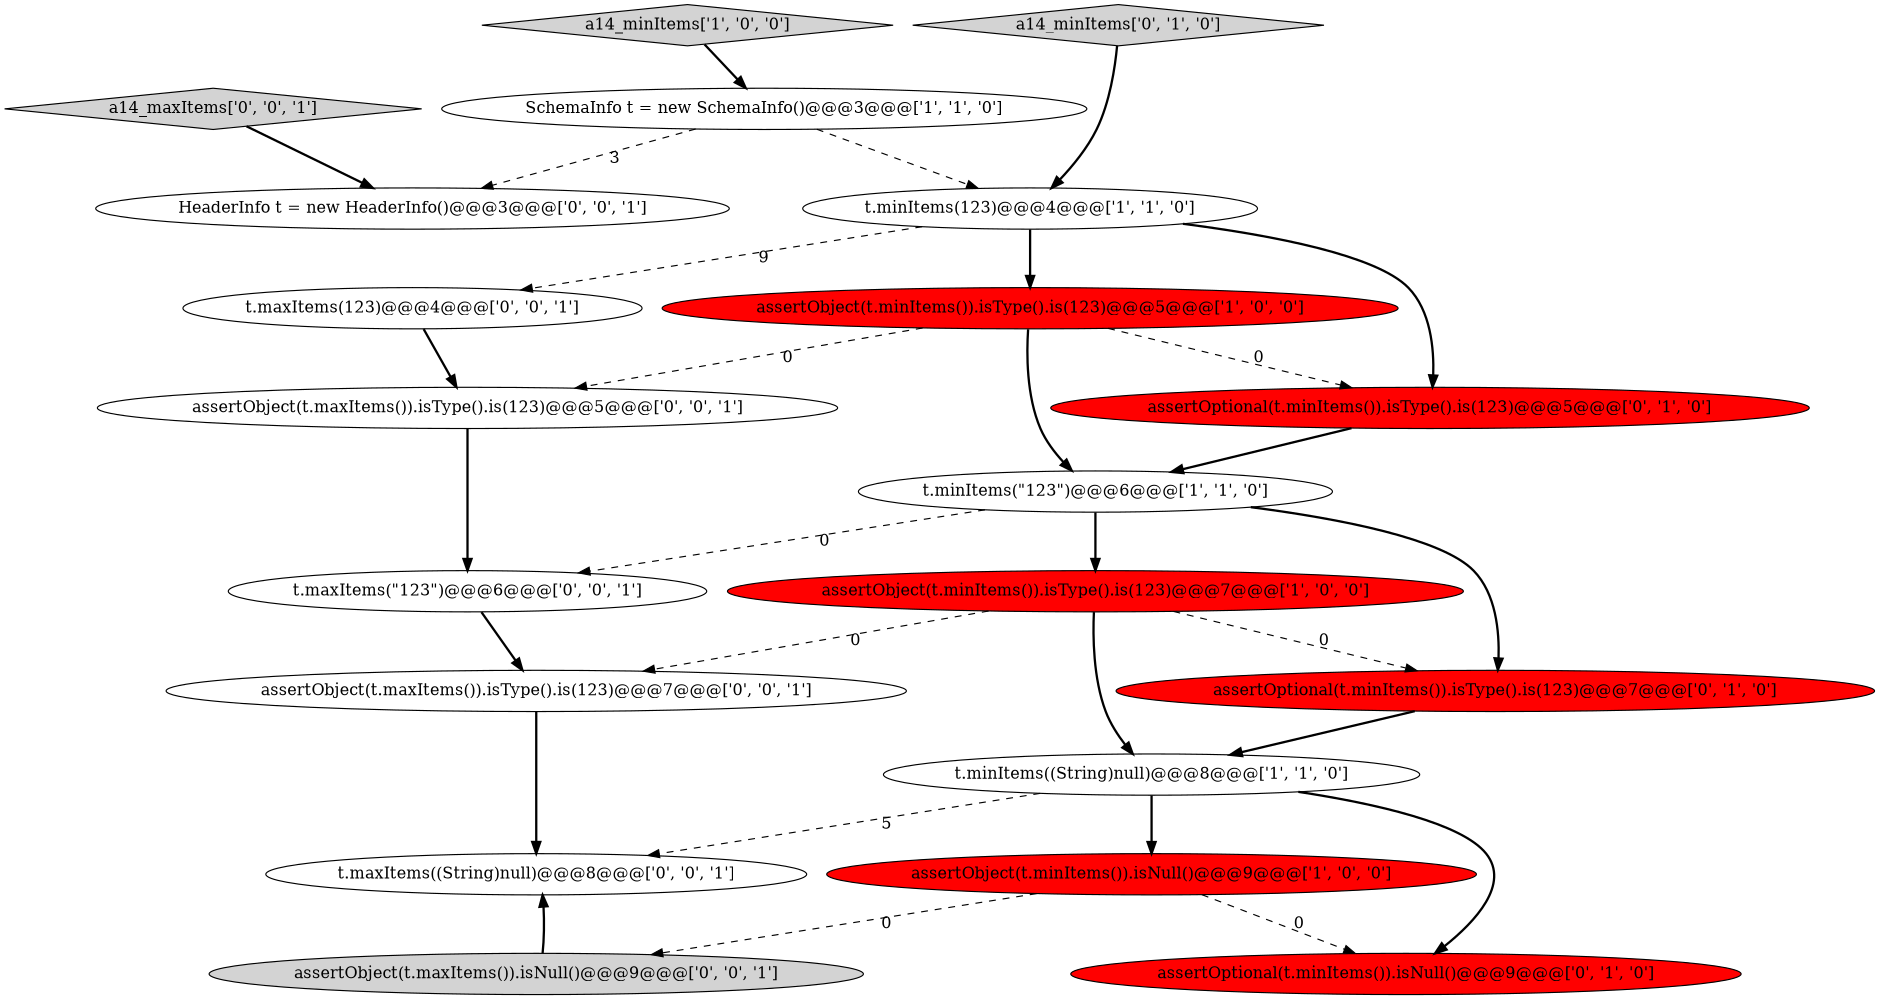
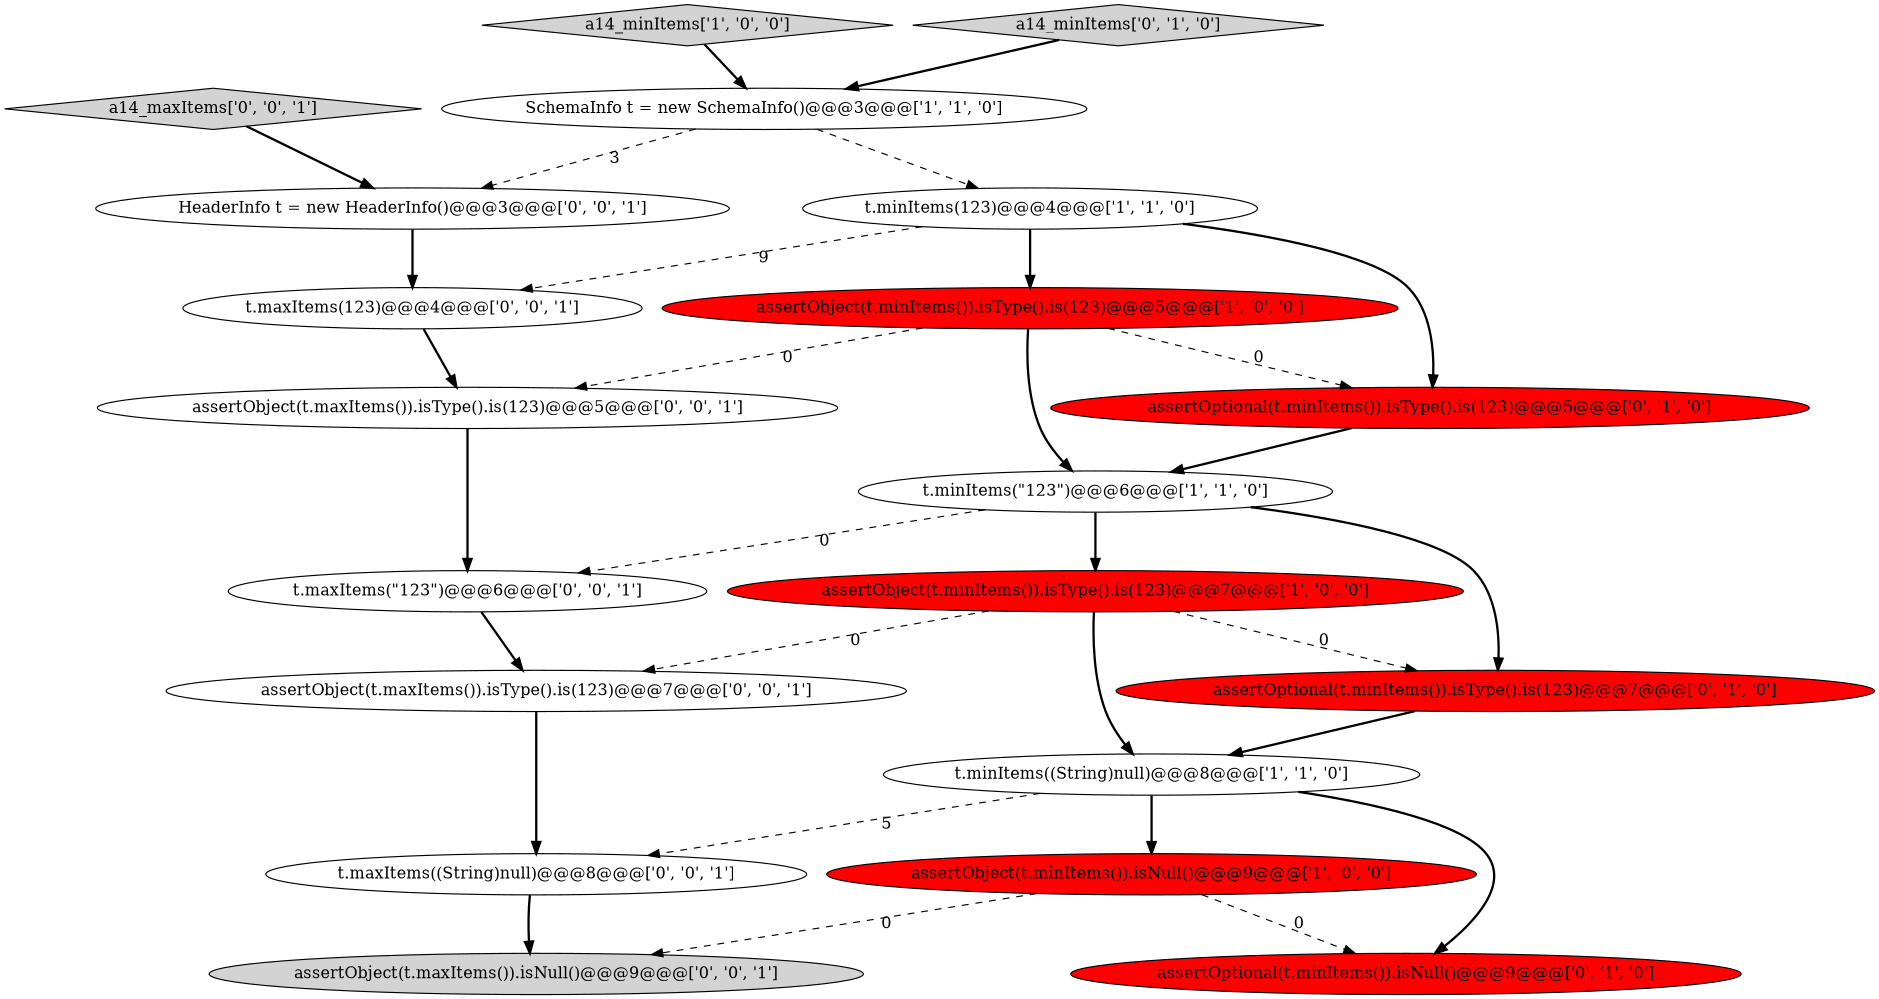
edge "a14_minItems['0', '1', '0']" -> "t.minItems(123)@@@4@@@['1', '1', '0']": now "a14_minItems['0', '1', '0']" -> "SchemaInfo t = new SchemaInfo()@@@3@@@['1', '1', '0']"
edge "HeaderInfo t = new HeaderInfo()@@@3@@@['0', '0', '1']" -> "t.maxItems(123)@@@4@@@['0', '0', '1']": added
edge "assertObject(t.maxItems()).isNull()@@@9@@@['0', '0', '1']" -> "t.maxItems((String)null)@@@8@@@['0', '0', '1']": reversed
